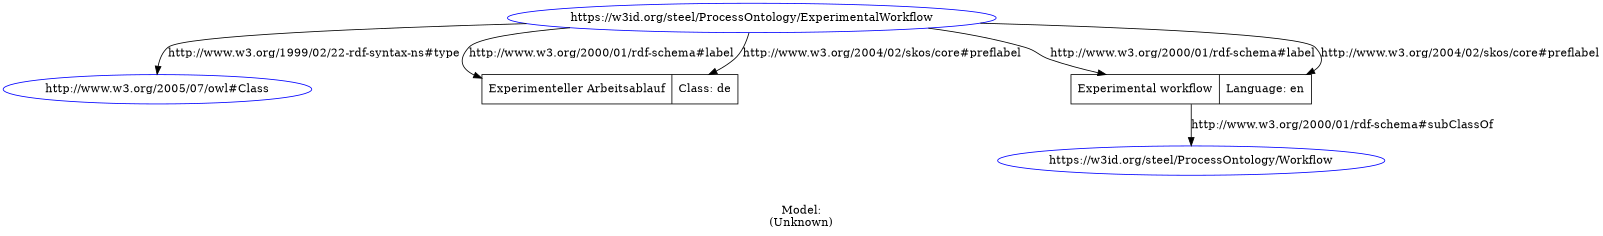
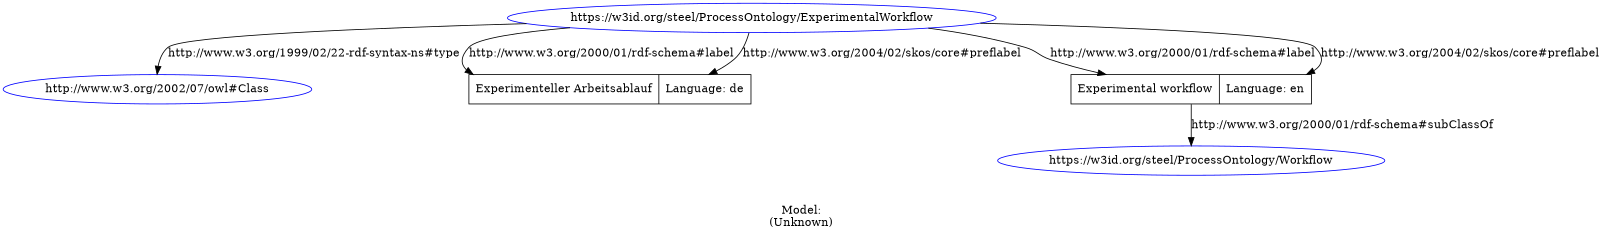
node "http://www.w3.org/2005/07/owl#Class": label "http://www.w3.org/2005/07/owl#Class" -> "http://www.w3.org/2002/07/owl#Class"
node "Experimenteller Arbeitsablauf": text "Class: de" -> "Language: de"
